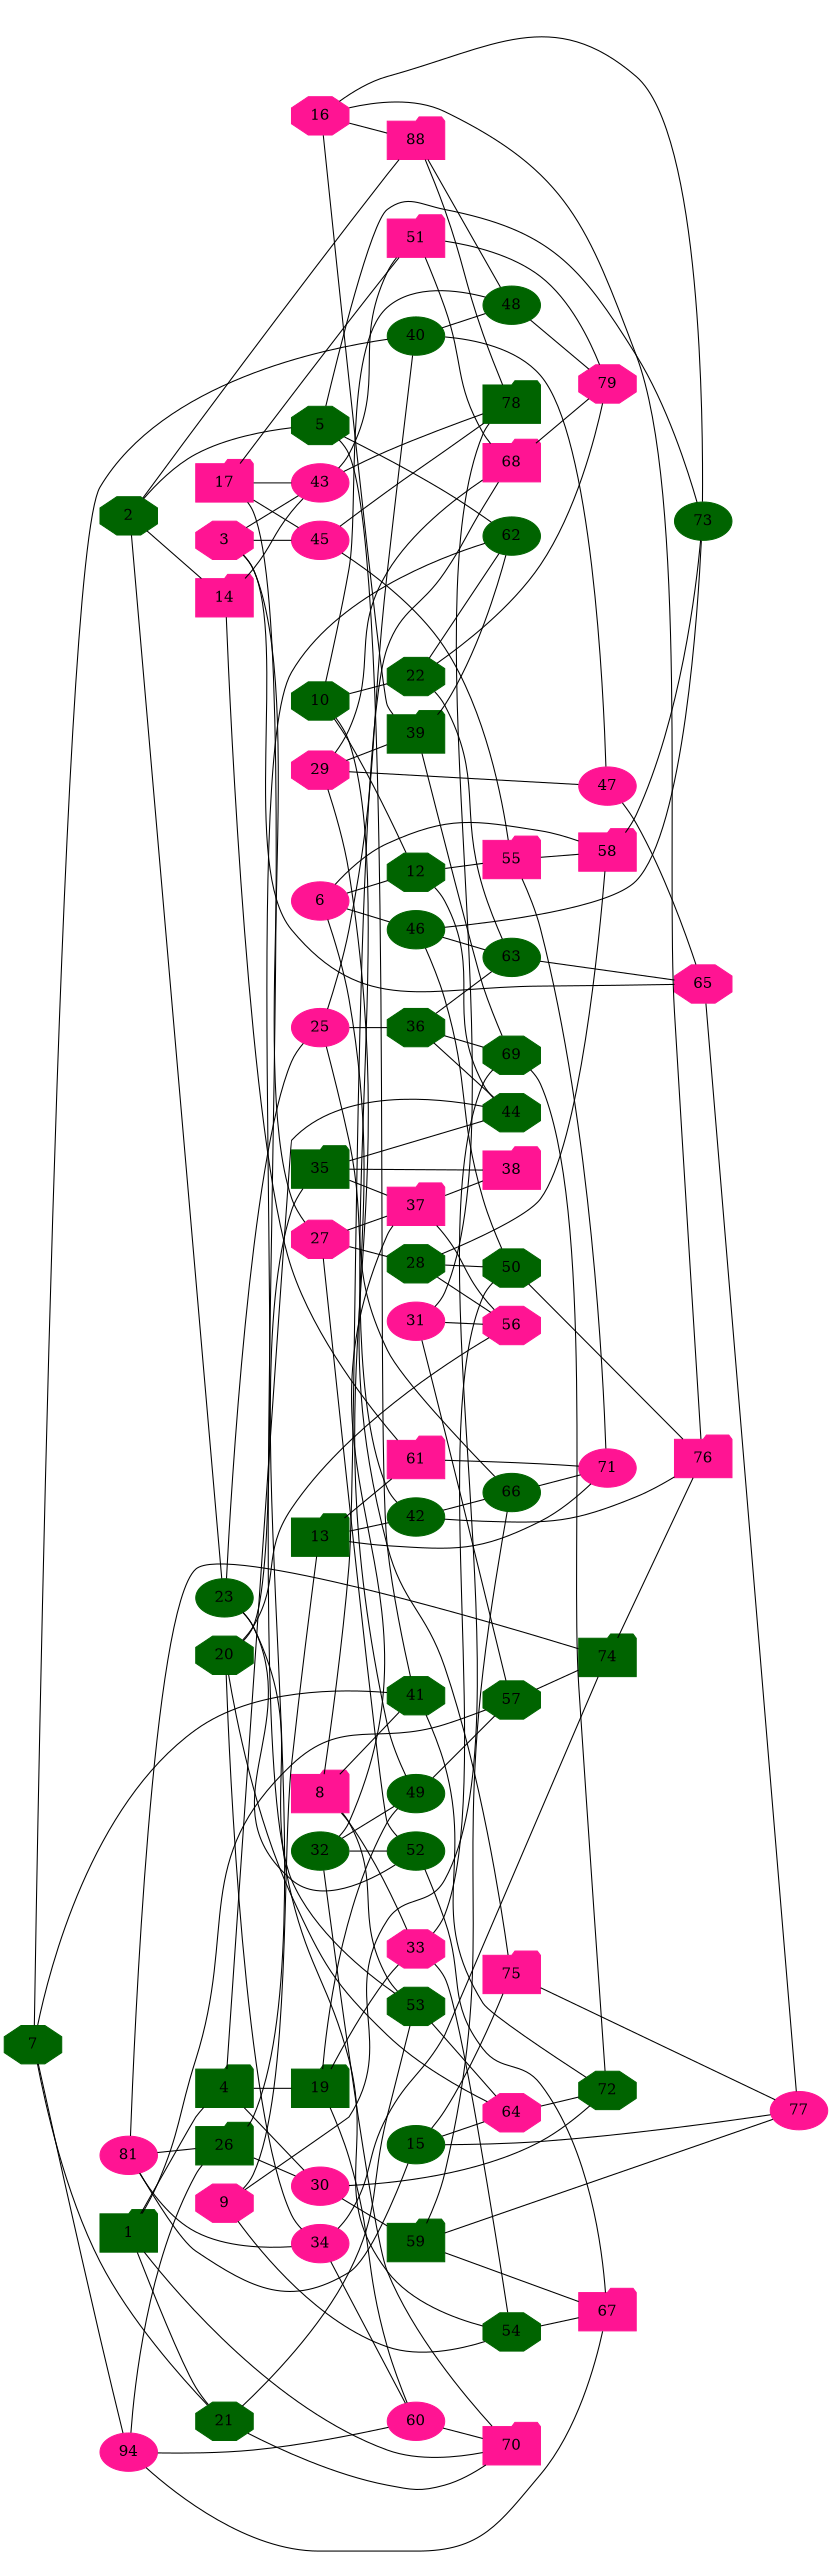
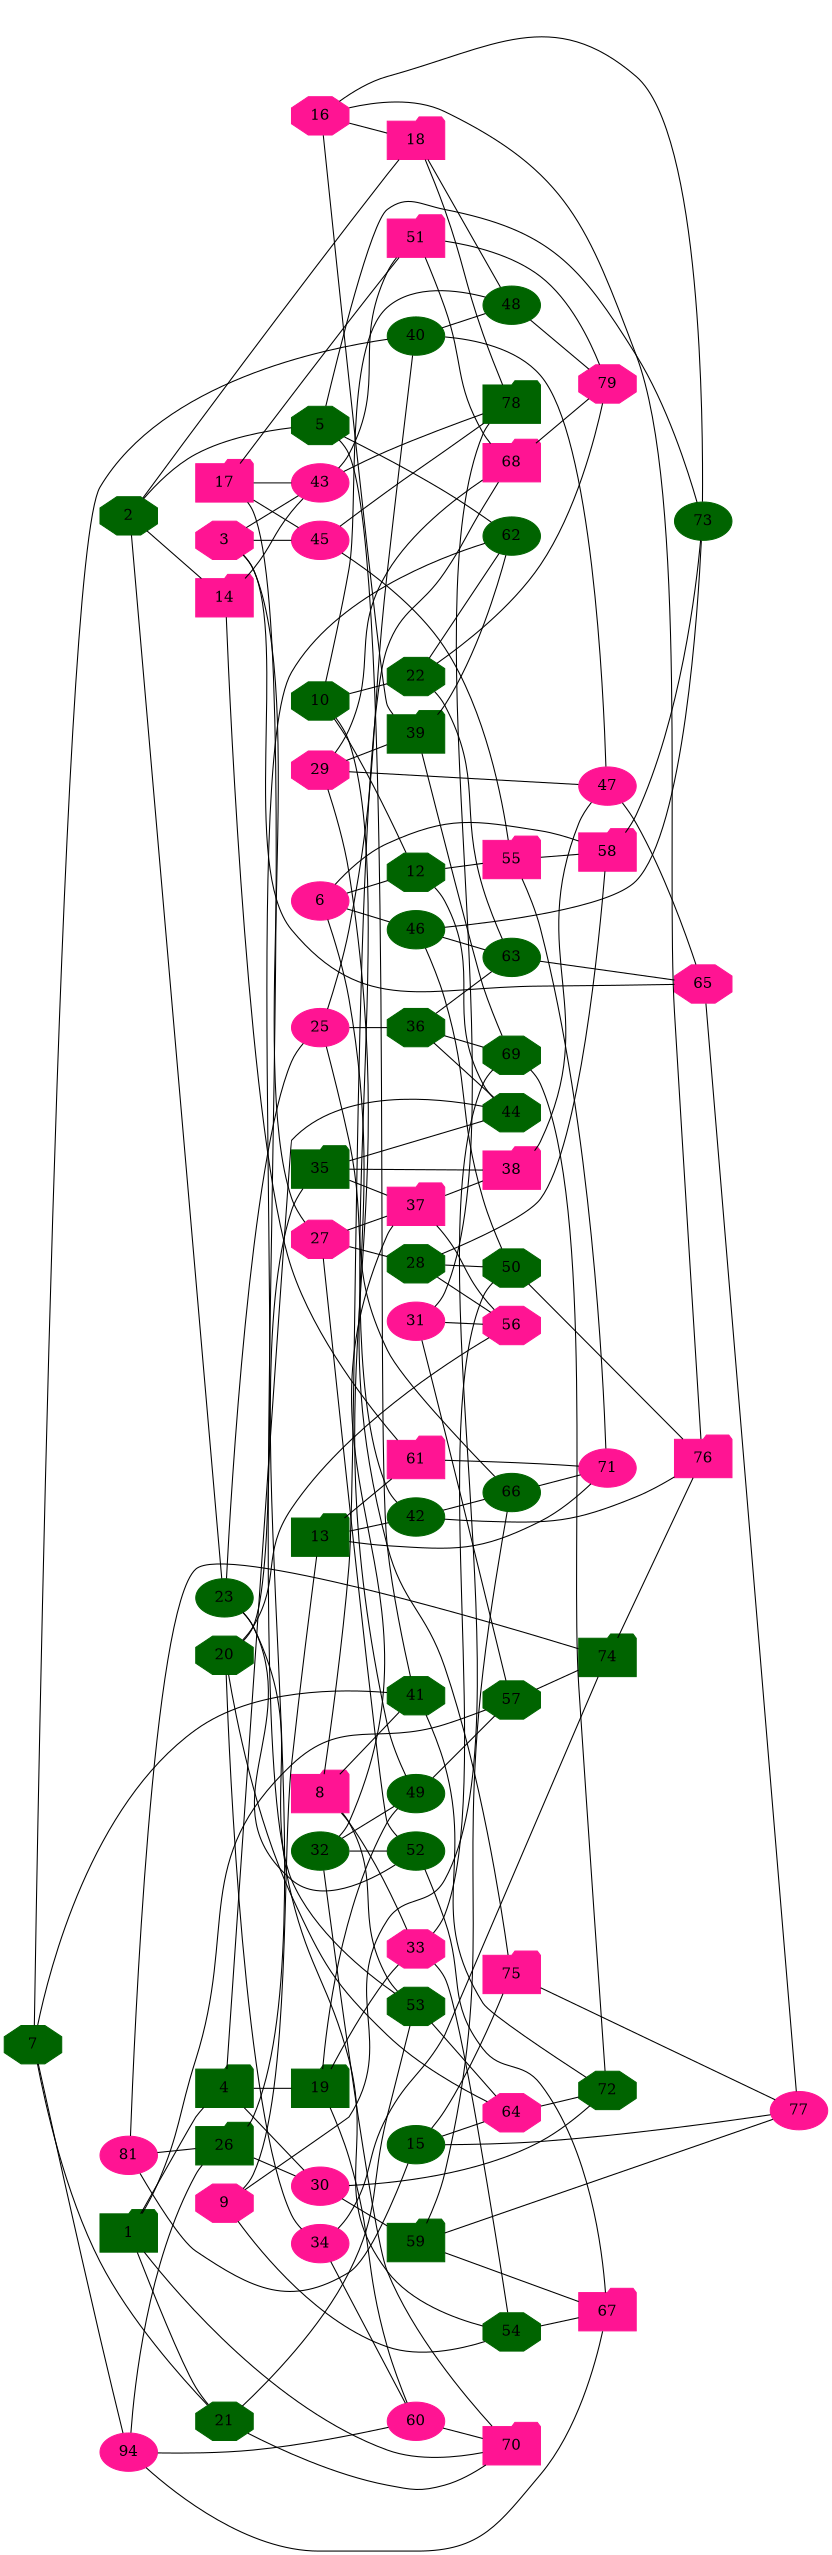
node "88": label "88" -> "18"
edge "47" -- "38": added
edge "81" -- "34": removed
